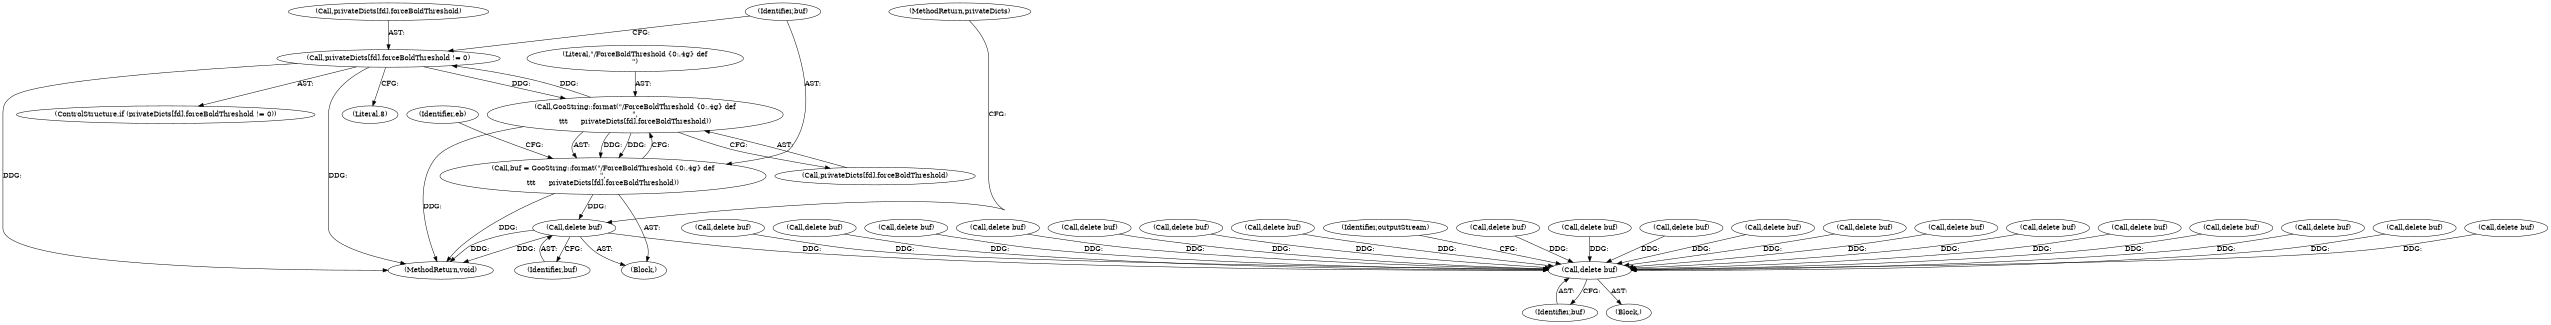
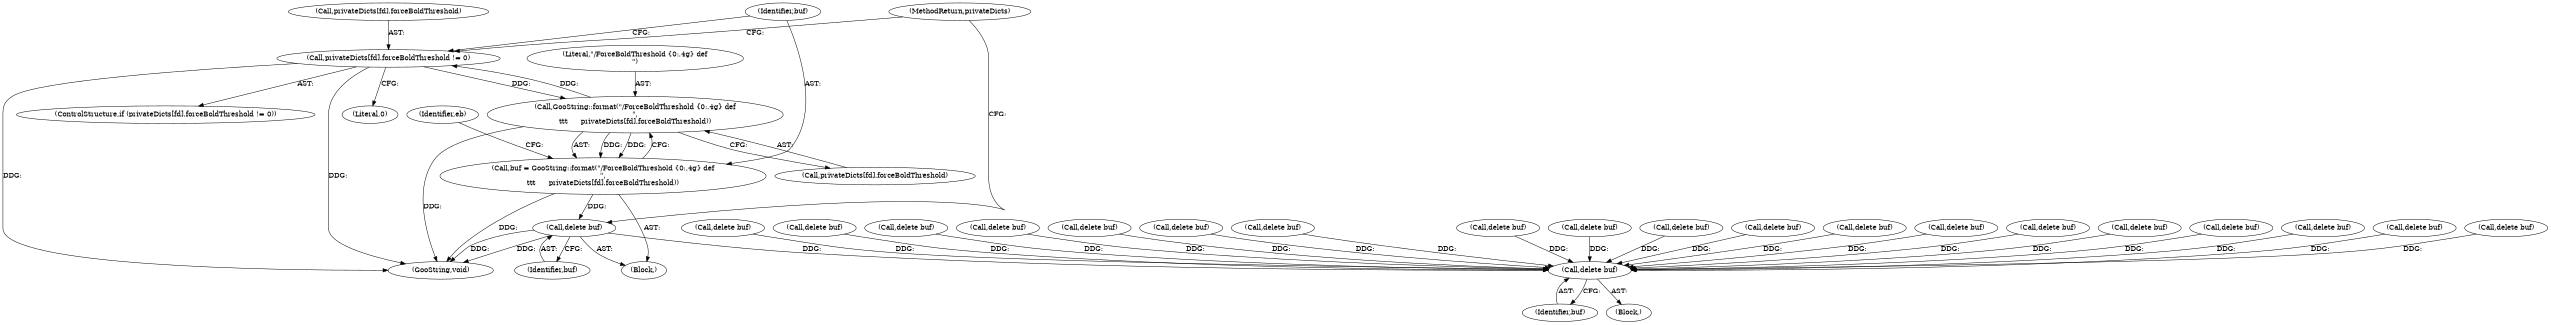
edge "(MethodReturn,privateDicts)" -> "(Call,privateDicts[fd].forceBoldThreshold != 0)": added, label "CFG:"
node "(Literal,8)": label "(Literal,8)" -> "(Literal,0)"
node "(Identifier,outputStream)": removed
node "(MethodReturn,void)": label "(MethodReturn,void)" -> "(GooString,void)"
